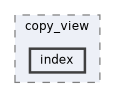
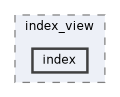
cluster "copy_view": label "copy_view" -> "index_view"
